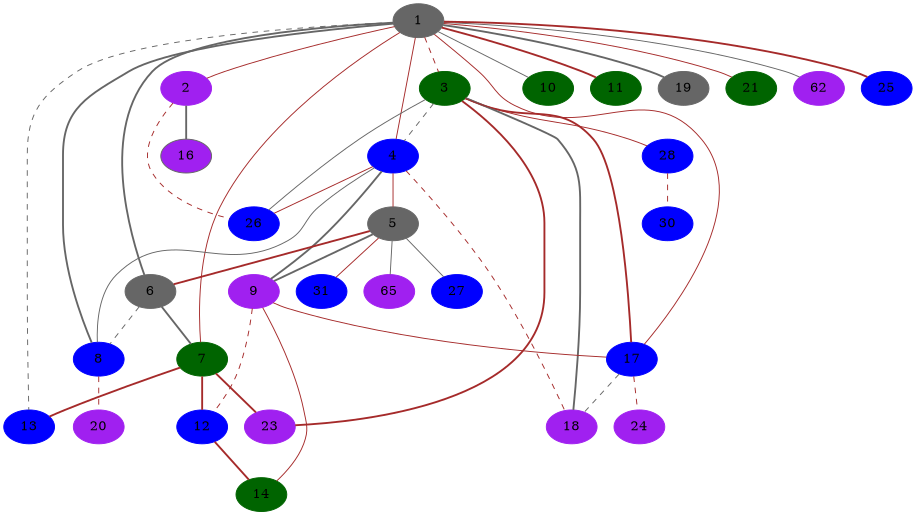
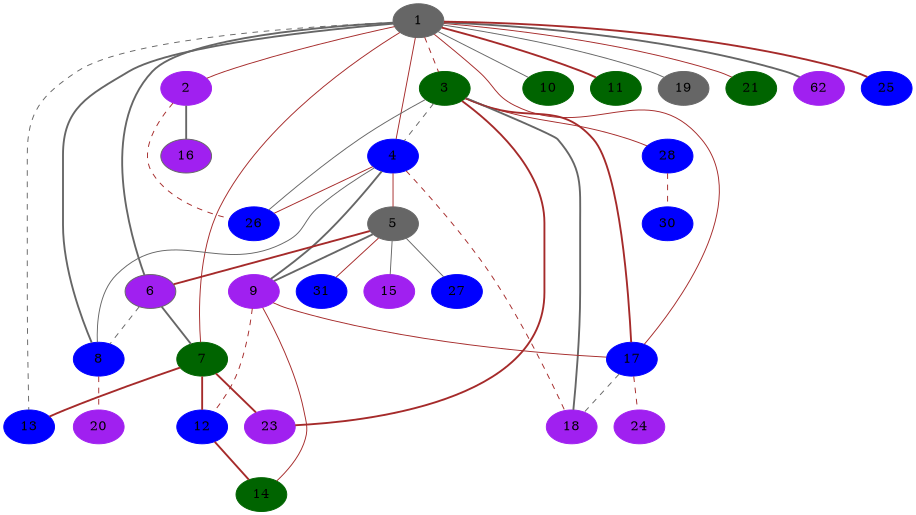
edge "1" -- "62": style solid -> bold
edge "1" -- "19": style bold -> solid
node "6": fillcolor gray40 -> purple
node "65": label "65" -> "15"
